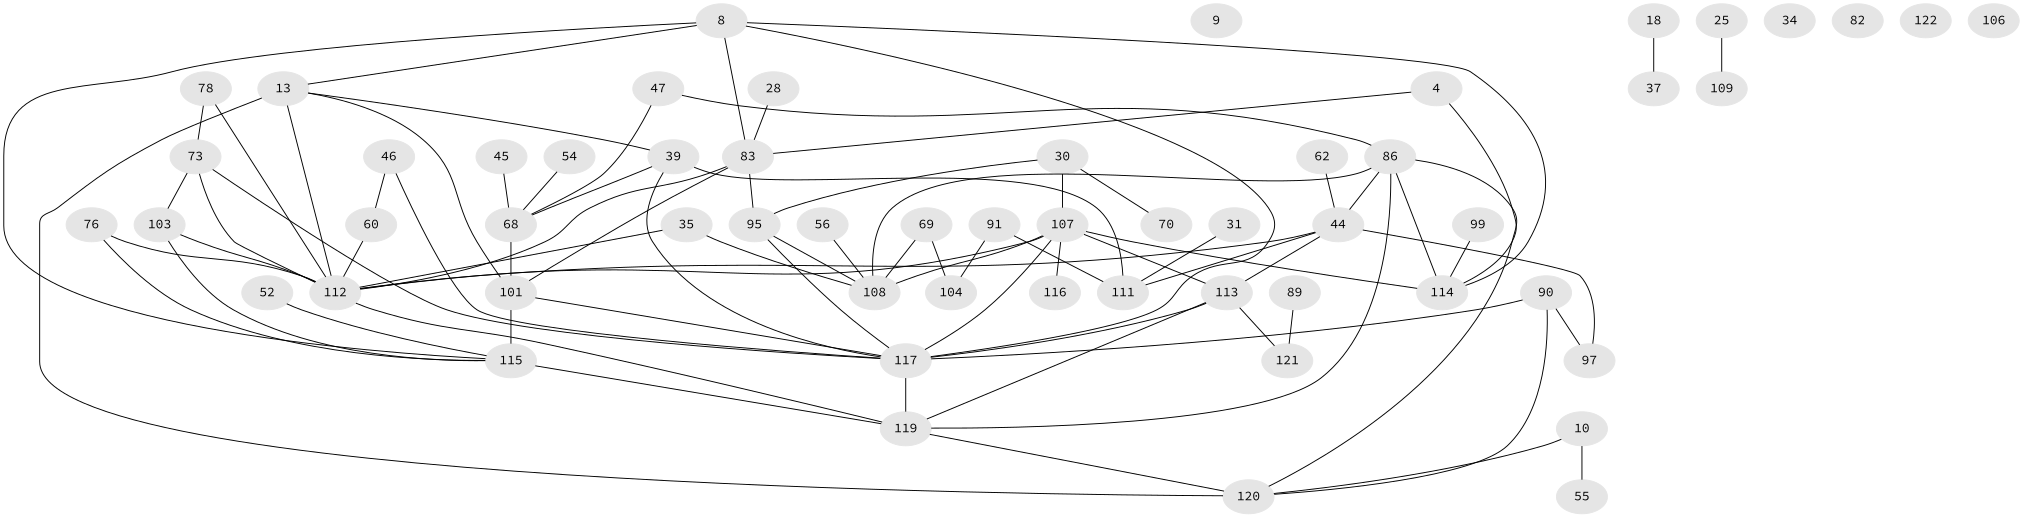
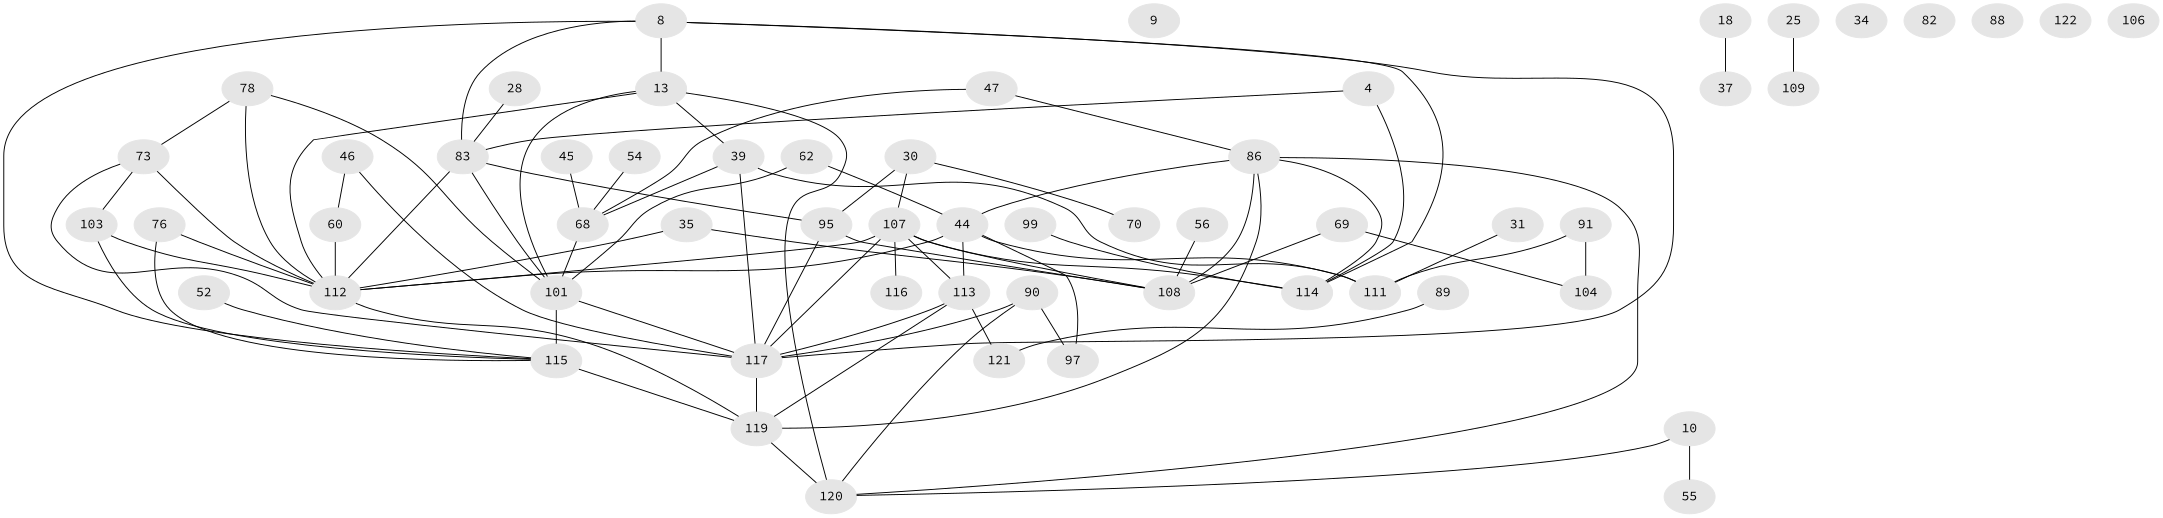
node "88": added
edge "78" -- "101": added
edge "62" -- "101": added
